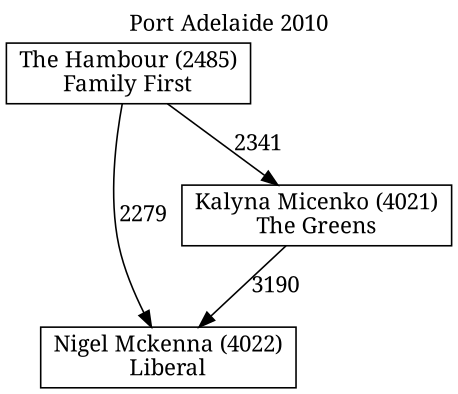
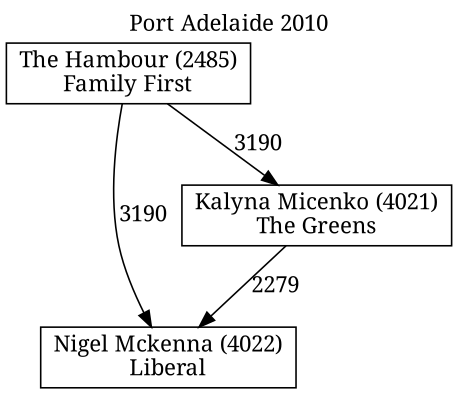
edge "The Hambour (2485) Family First" -> "Kalyna Micenko (4021) The Greens": label "2341" -> "3190"
edge "The Hambour (2485) Family First" -> "Nigel Mckenna (4022) Liberal": label "2279" -> "3190"
edge "Kalyna Micenko (4021) The Greens" -> "Nigel Mckenna (4022) Liberal": label "3190" -> "2279"
